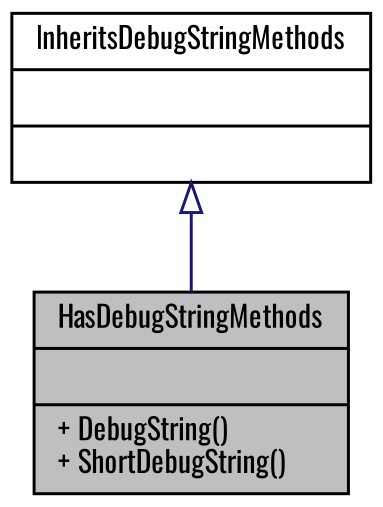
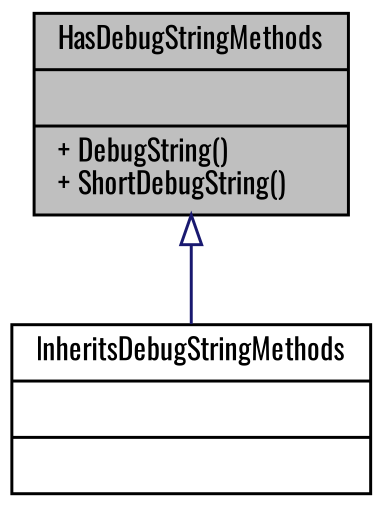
edge "HasDebugStringMethods" -> "InheritsDebugStringMethods": reversed
